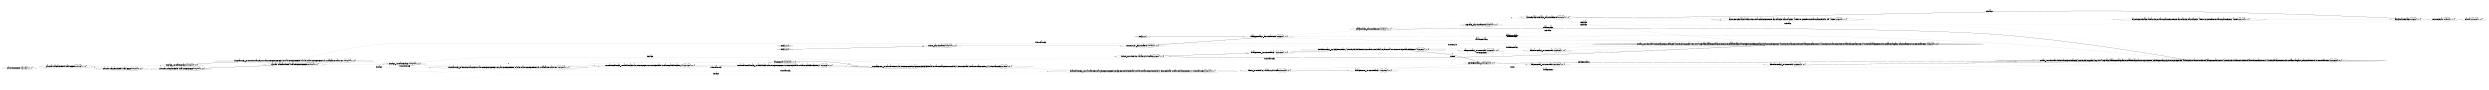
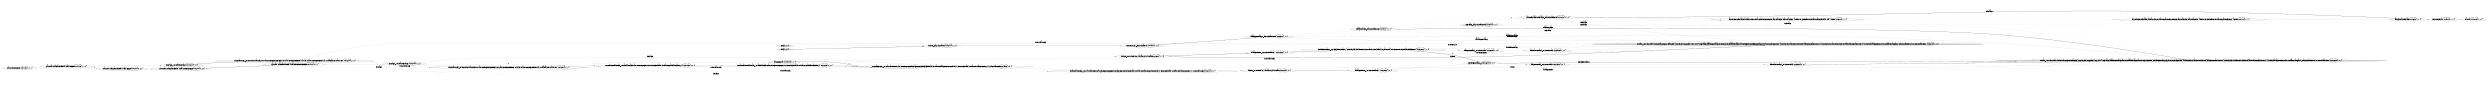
node "setUp['0', '0', '1']": removed
